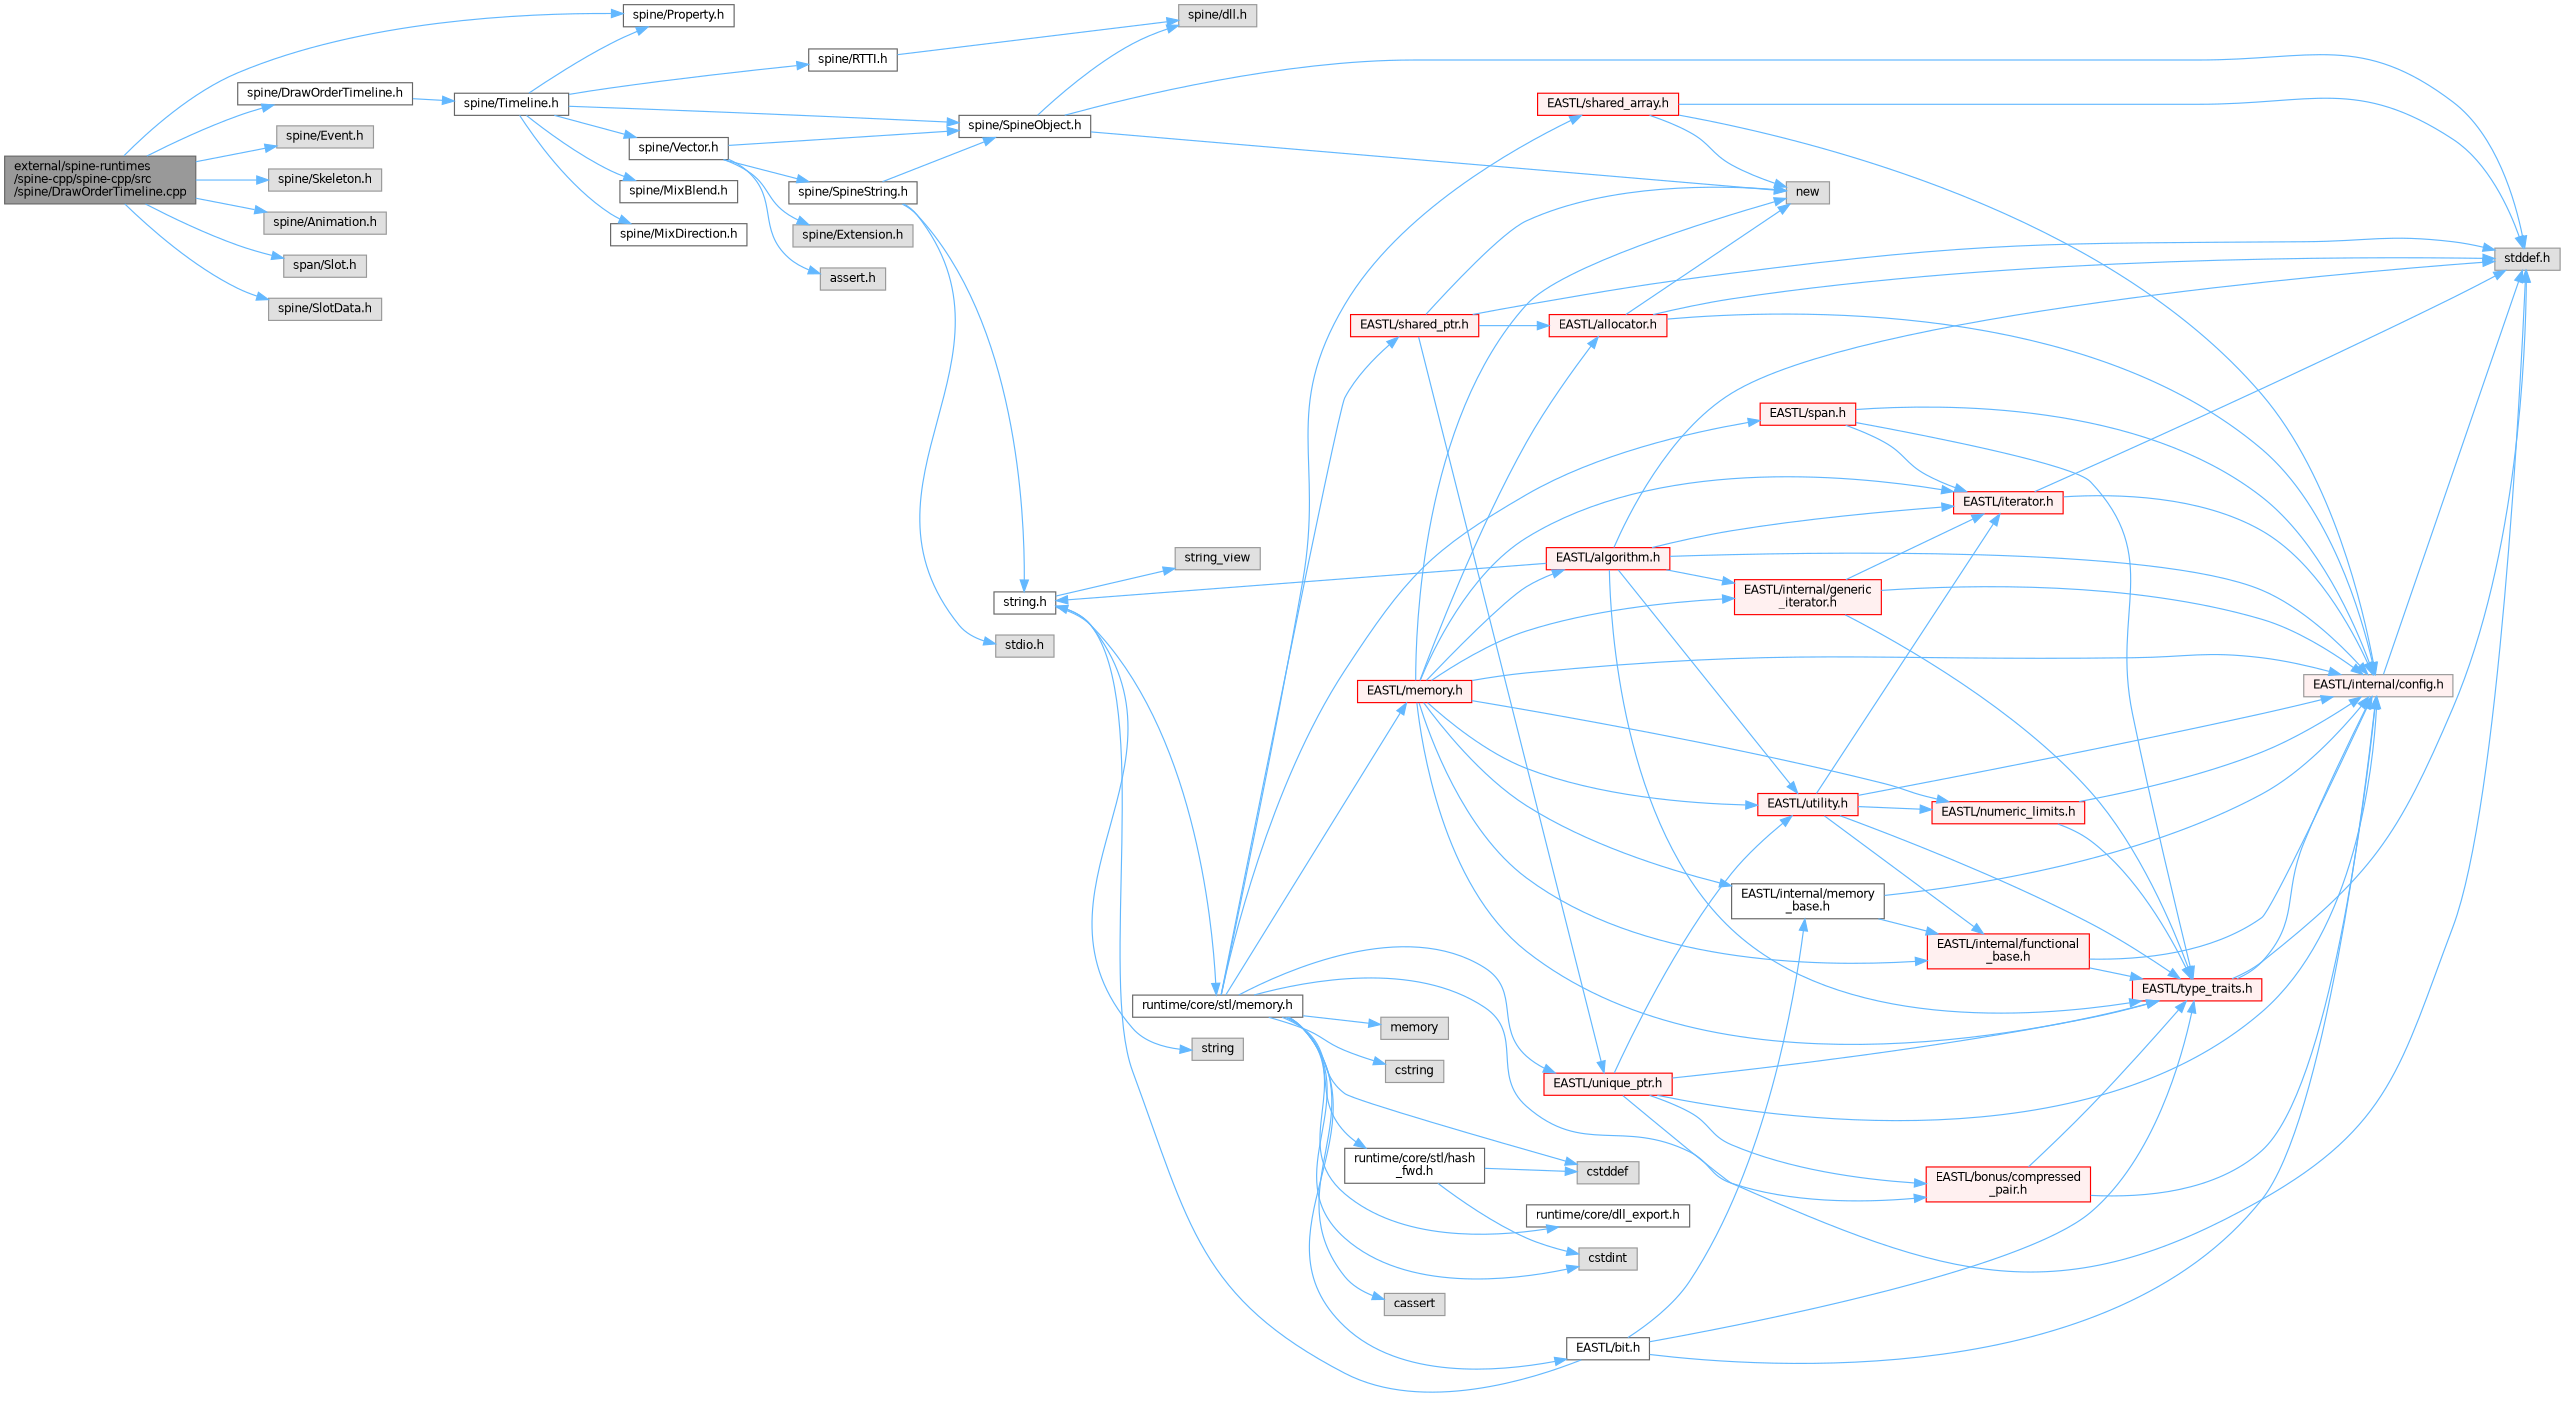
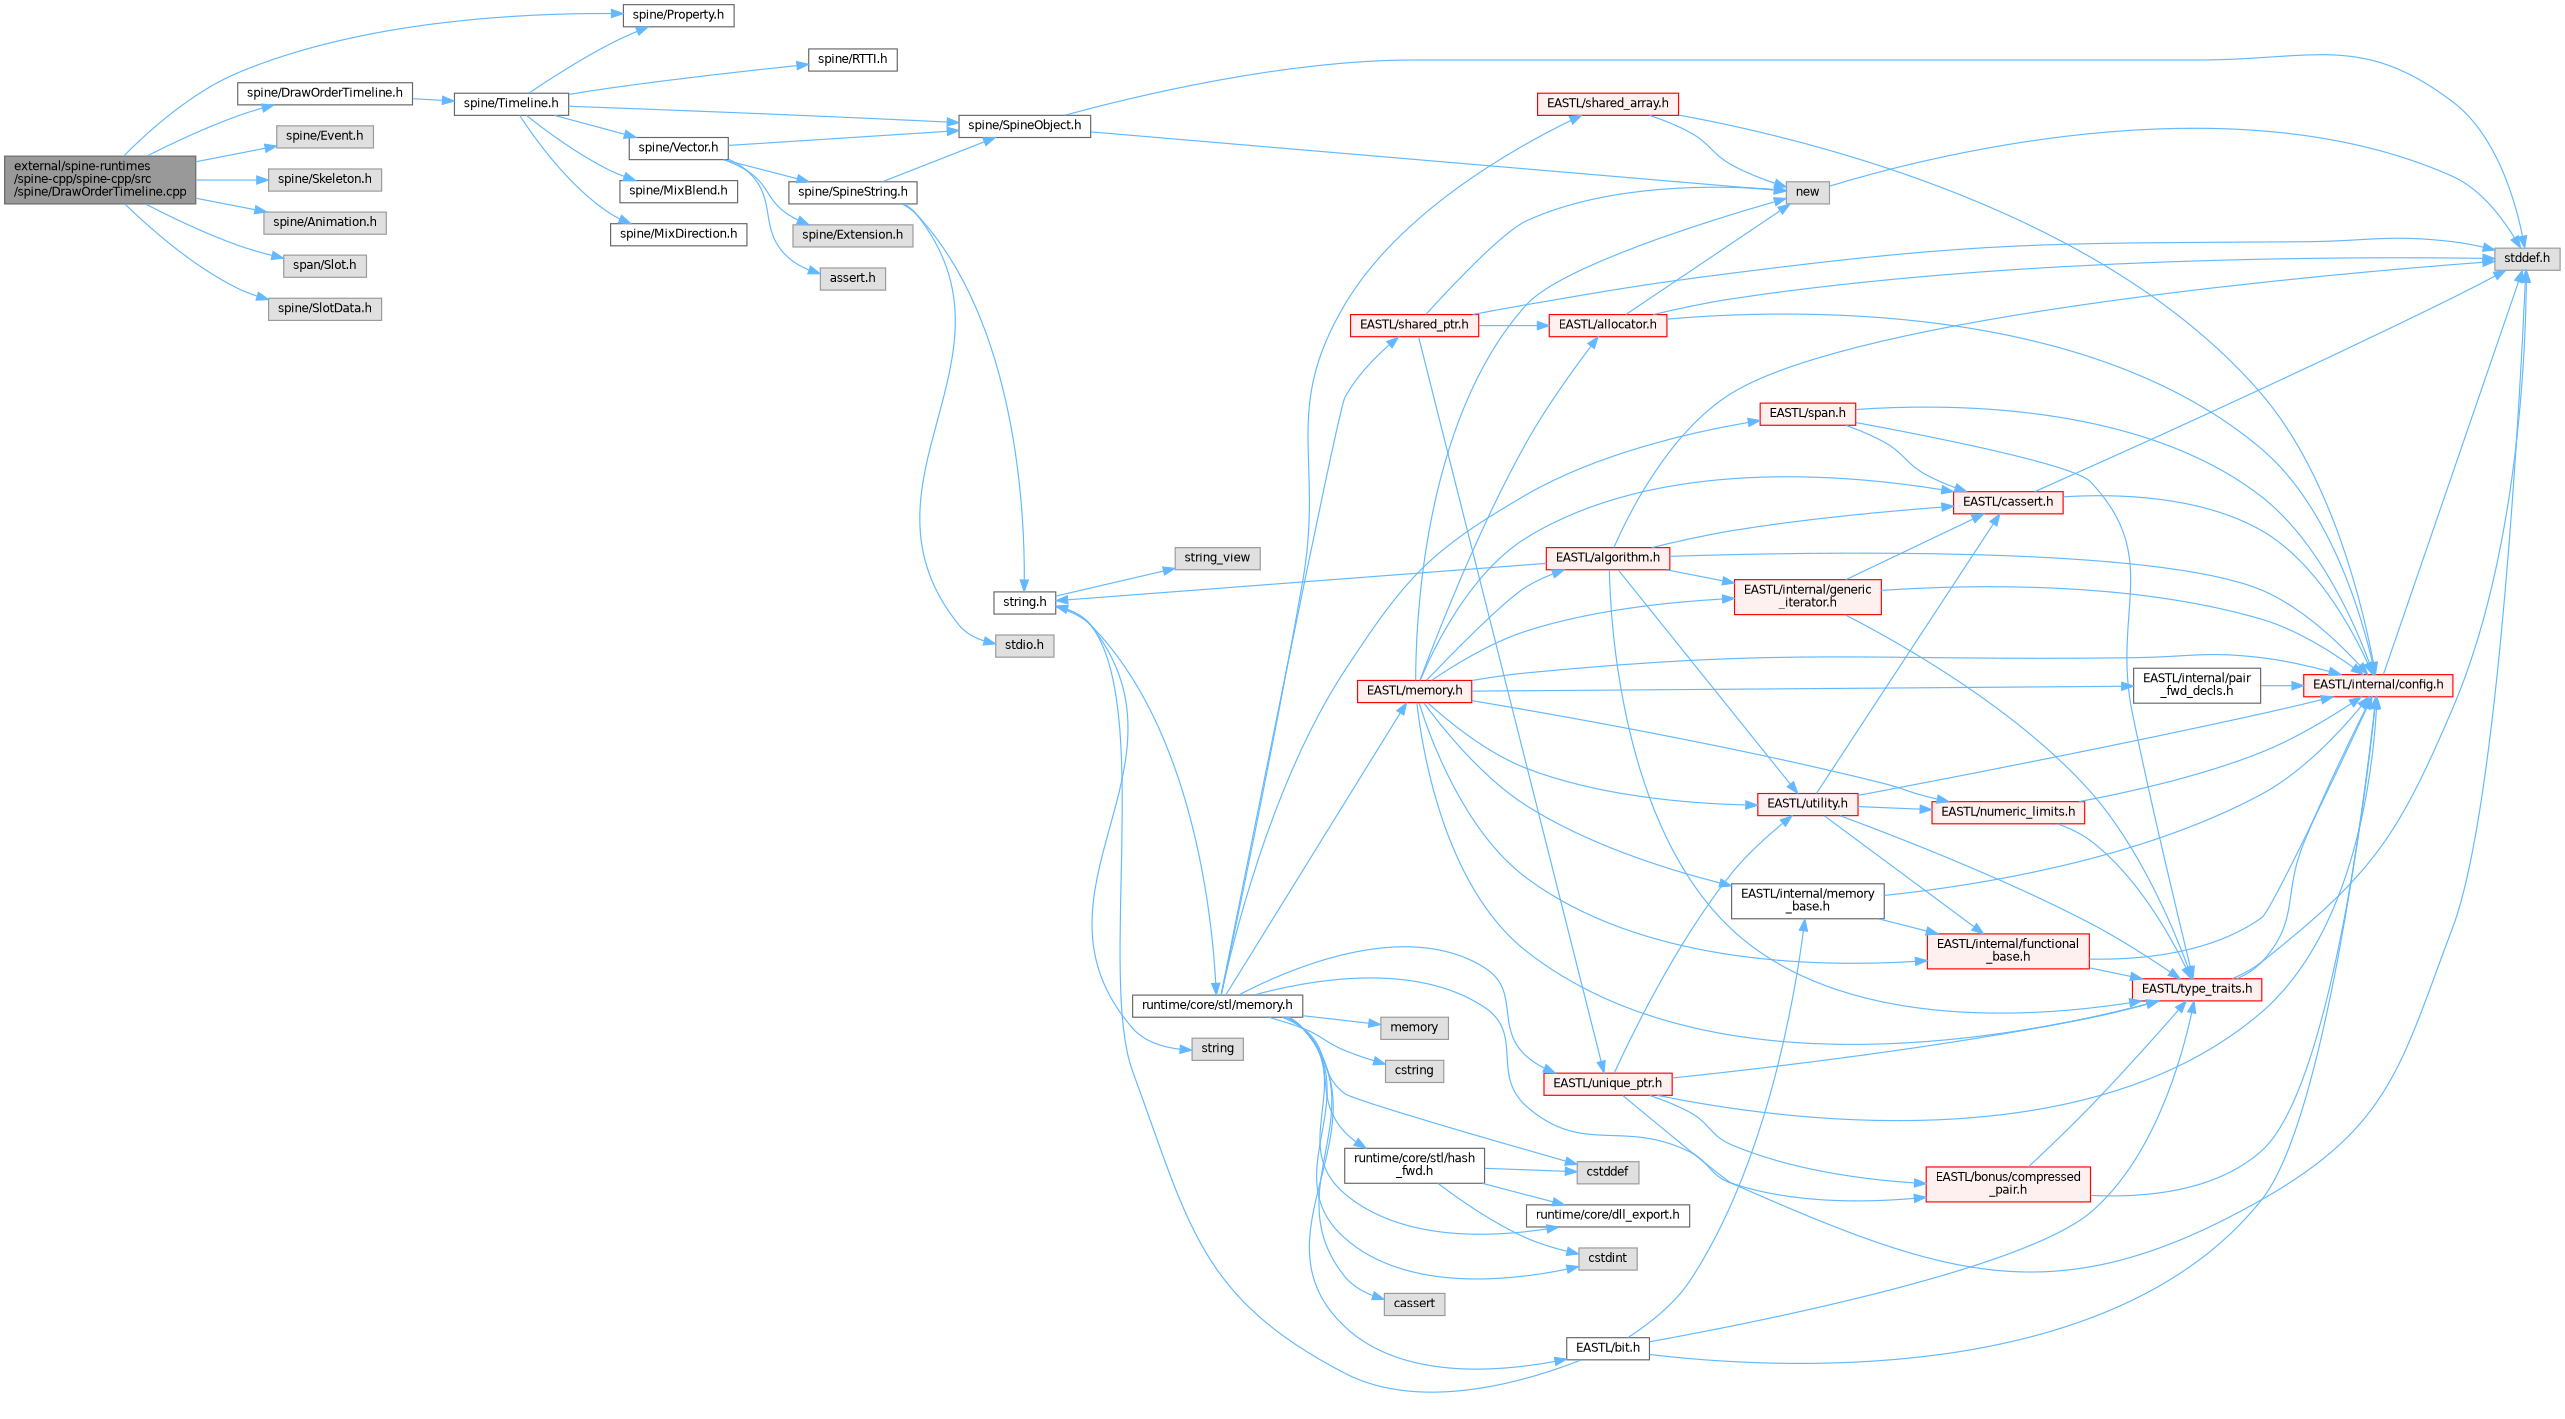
node "spine/dll.h": removed
edge "EASTL/shared_array.h" -> "stddef.h": now "new" -> "stddef.h"
node "EASTL/iterator.h": label "EASTL/iterator.h" -> "EASTL/cassert.h"
node "EASTL/internal/pair _fwd_decls.h": added
node "EASTL/internal/config.h": color grey60 -> red
edge "runtime/core/stl/hash _fwd.h" -> "runtime/core/dll_export.h": added
